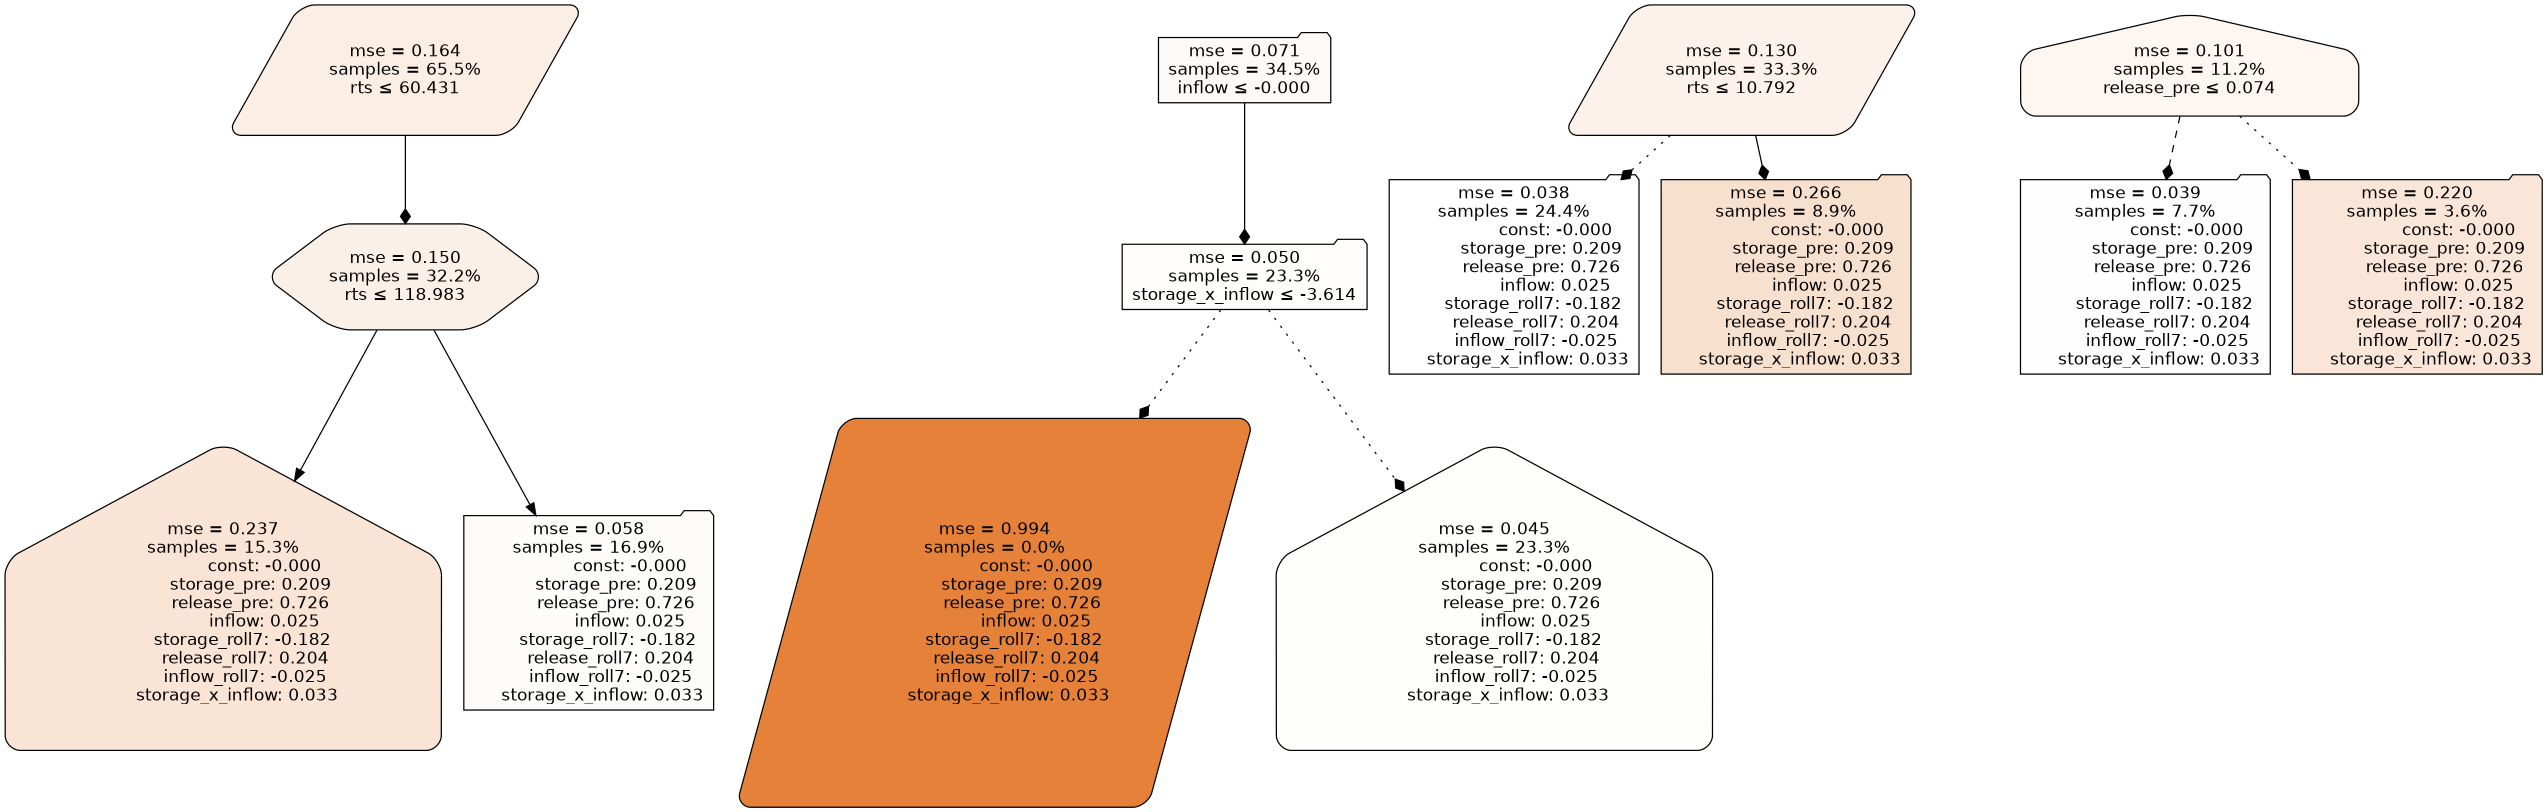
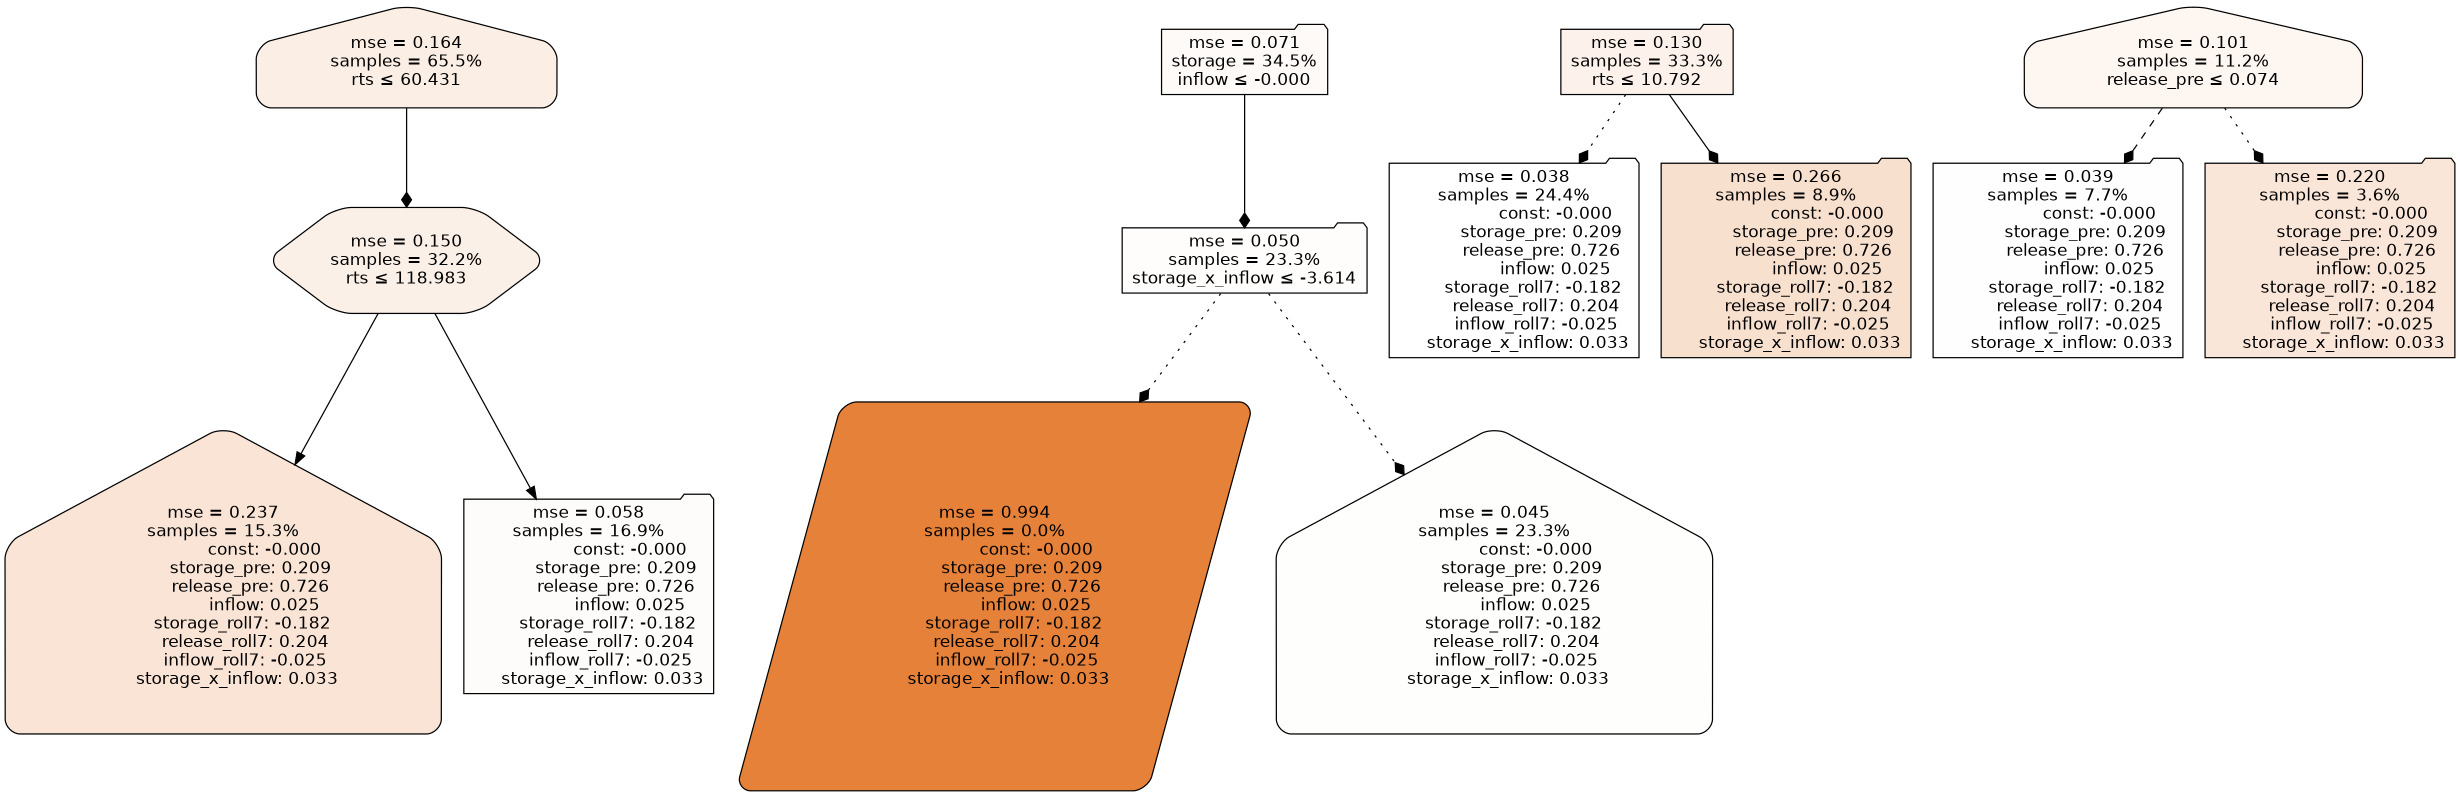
node "mse = 0.164 samples = 65.5% rts ≤ 60.431": shape parallelogram -> house
node "mse = 0.071 samples = 34.5% inflow ≤ -0.000": label "mse = 0.071 samples = 34.5% inflow ≤ -0.000" -> "mse = 0.071 storage = 34.5% inflow ≤ -0.000"
node "mse = 0.130 samples = 33.3% rts ≤ 10.792": shape parallelogram -> folder
